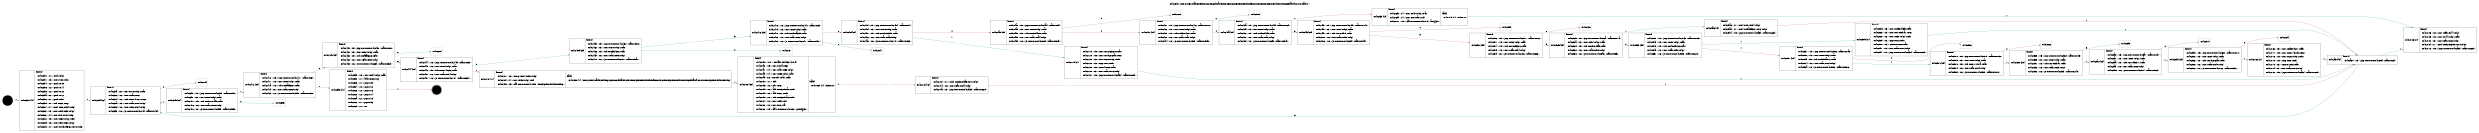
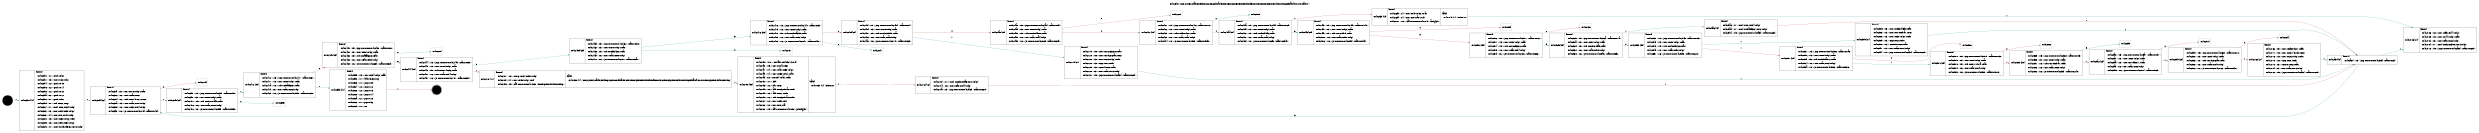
edge "0x4023f9 [25]" -> "0x4023df [26]": reversed
